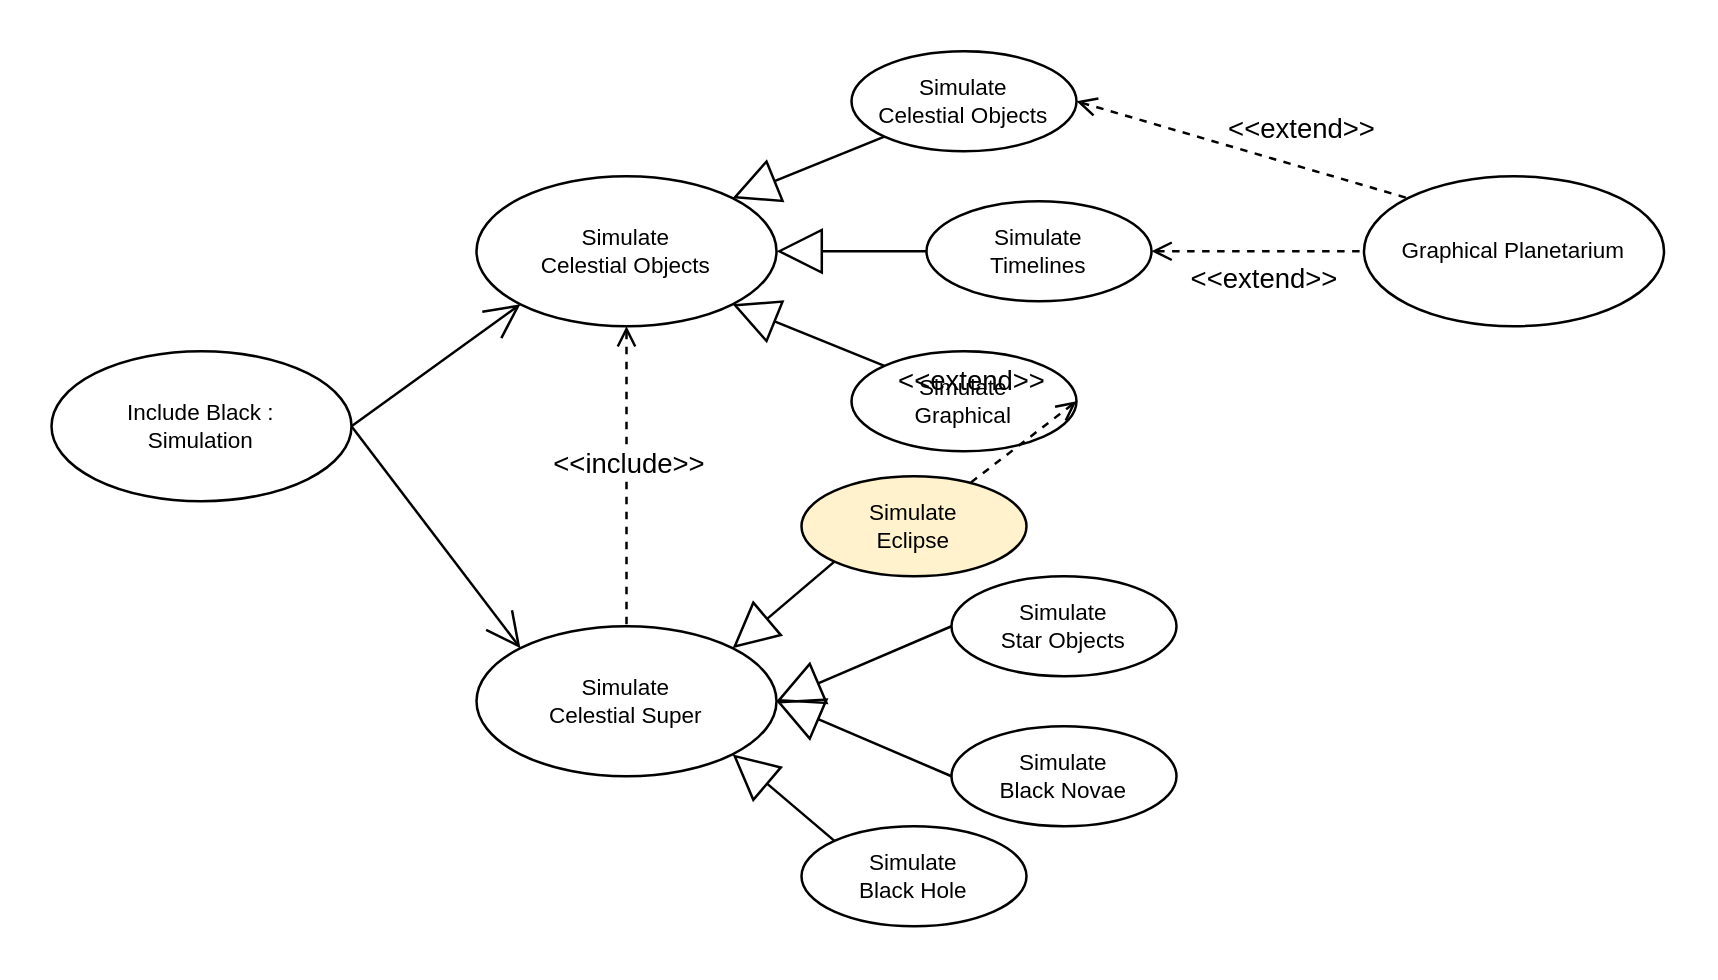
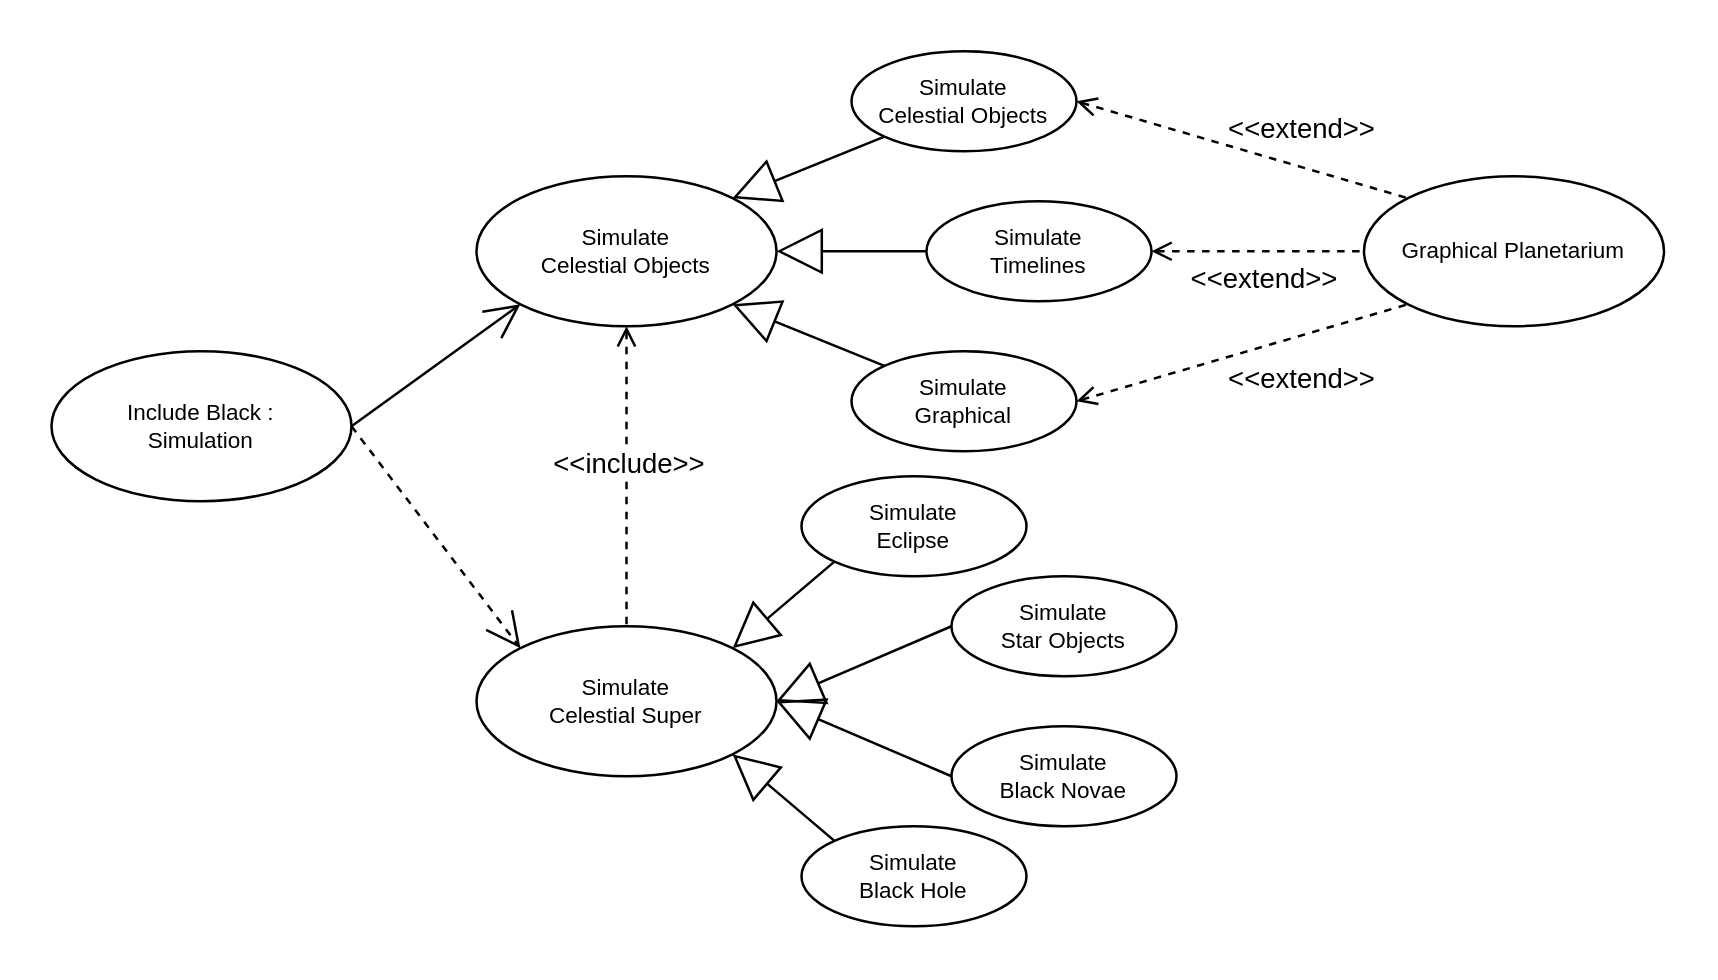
edge "Simulate Eclipse" -> "Simulate Graphical": now "Graphical Planetarium" -> "Simulate Graphical"
node "Simulate Eclipse": fillcolor #fff2cc -> #ffffff
edge "Include Black : Simulation" -> "Simulate Celestial Super": style solid -> dashed
